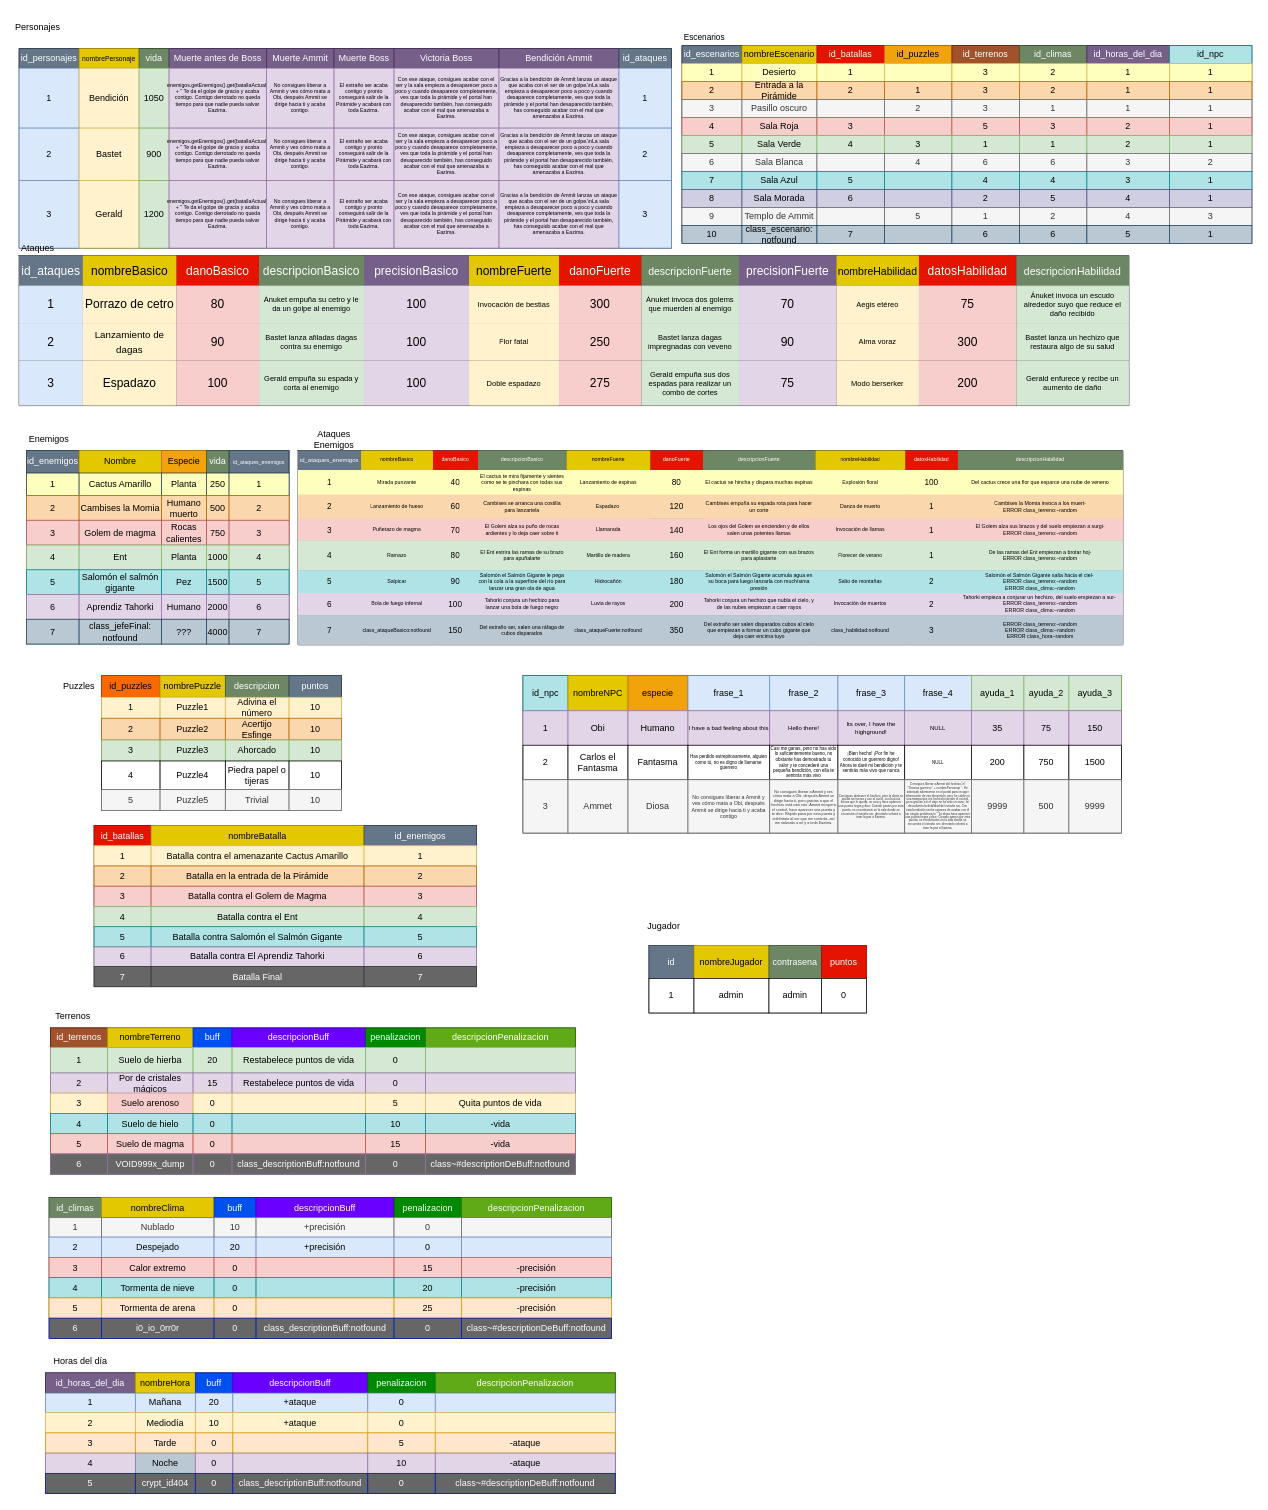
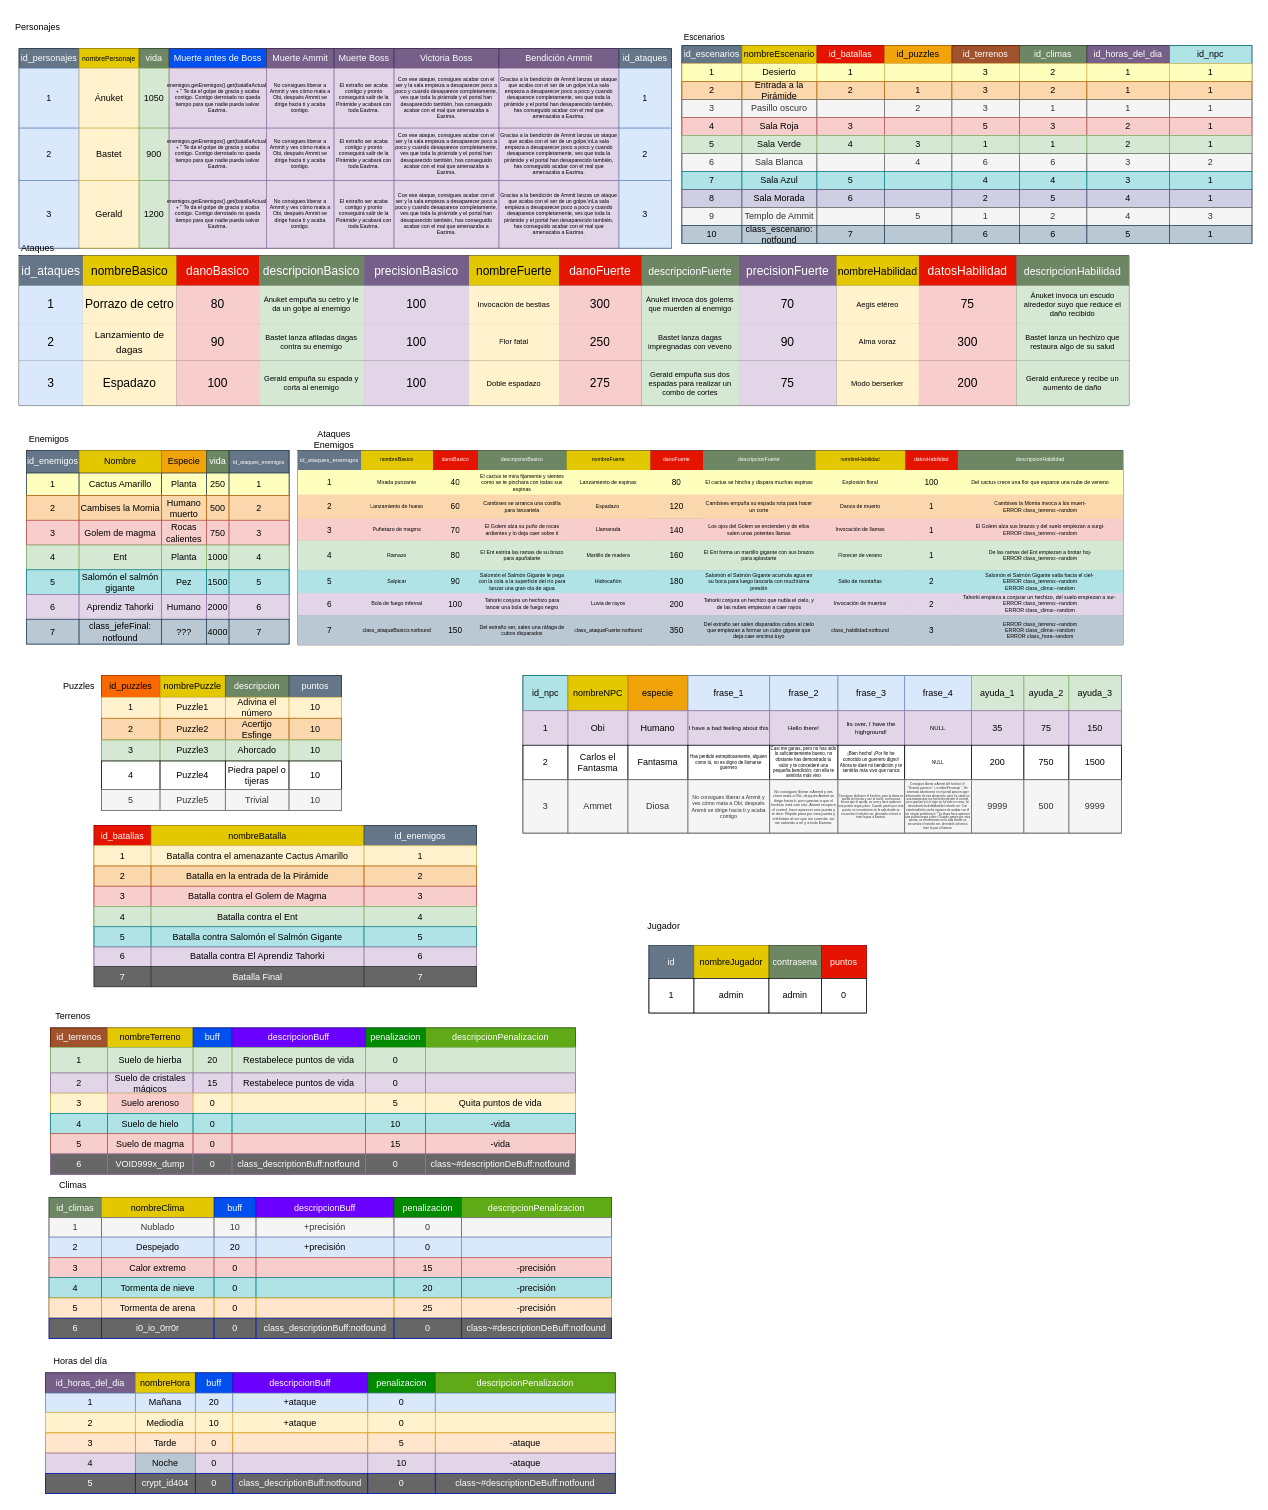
node "Muerte antes de Boss": fillcolor #76608a -> #0050ef
node "Bendición": label "Bendición" -> "Ánuket"
node "Por de cristales mágicos": label "Por de cristales mágicos" -> "Suelo de cristales mágicos"
node "Climas": added
